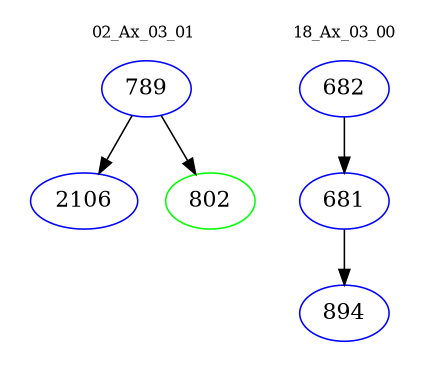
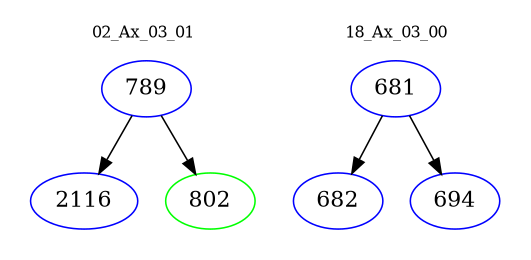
edge "682" -> "681": reversed
node "2106": label "2106" -> "2116"
node "894": label "894" -> "694"
